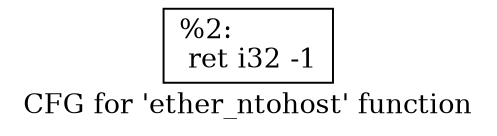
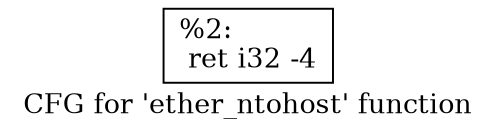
node "%2:": text "ret i32 -1" -> "ret i32 -4"
